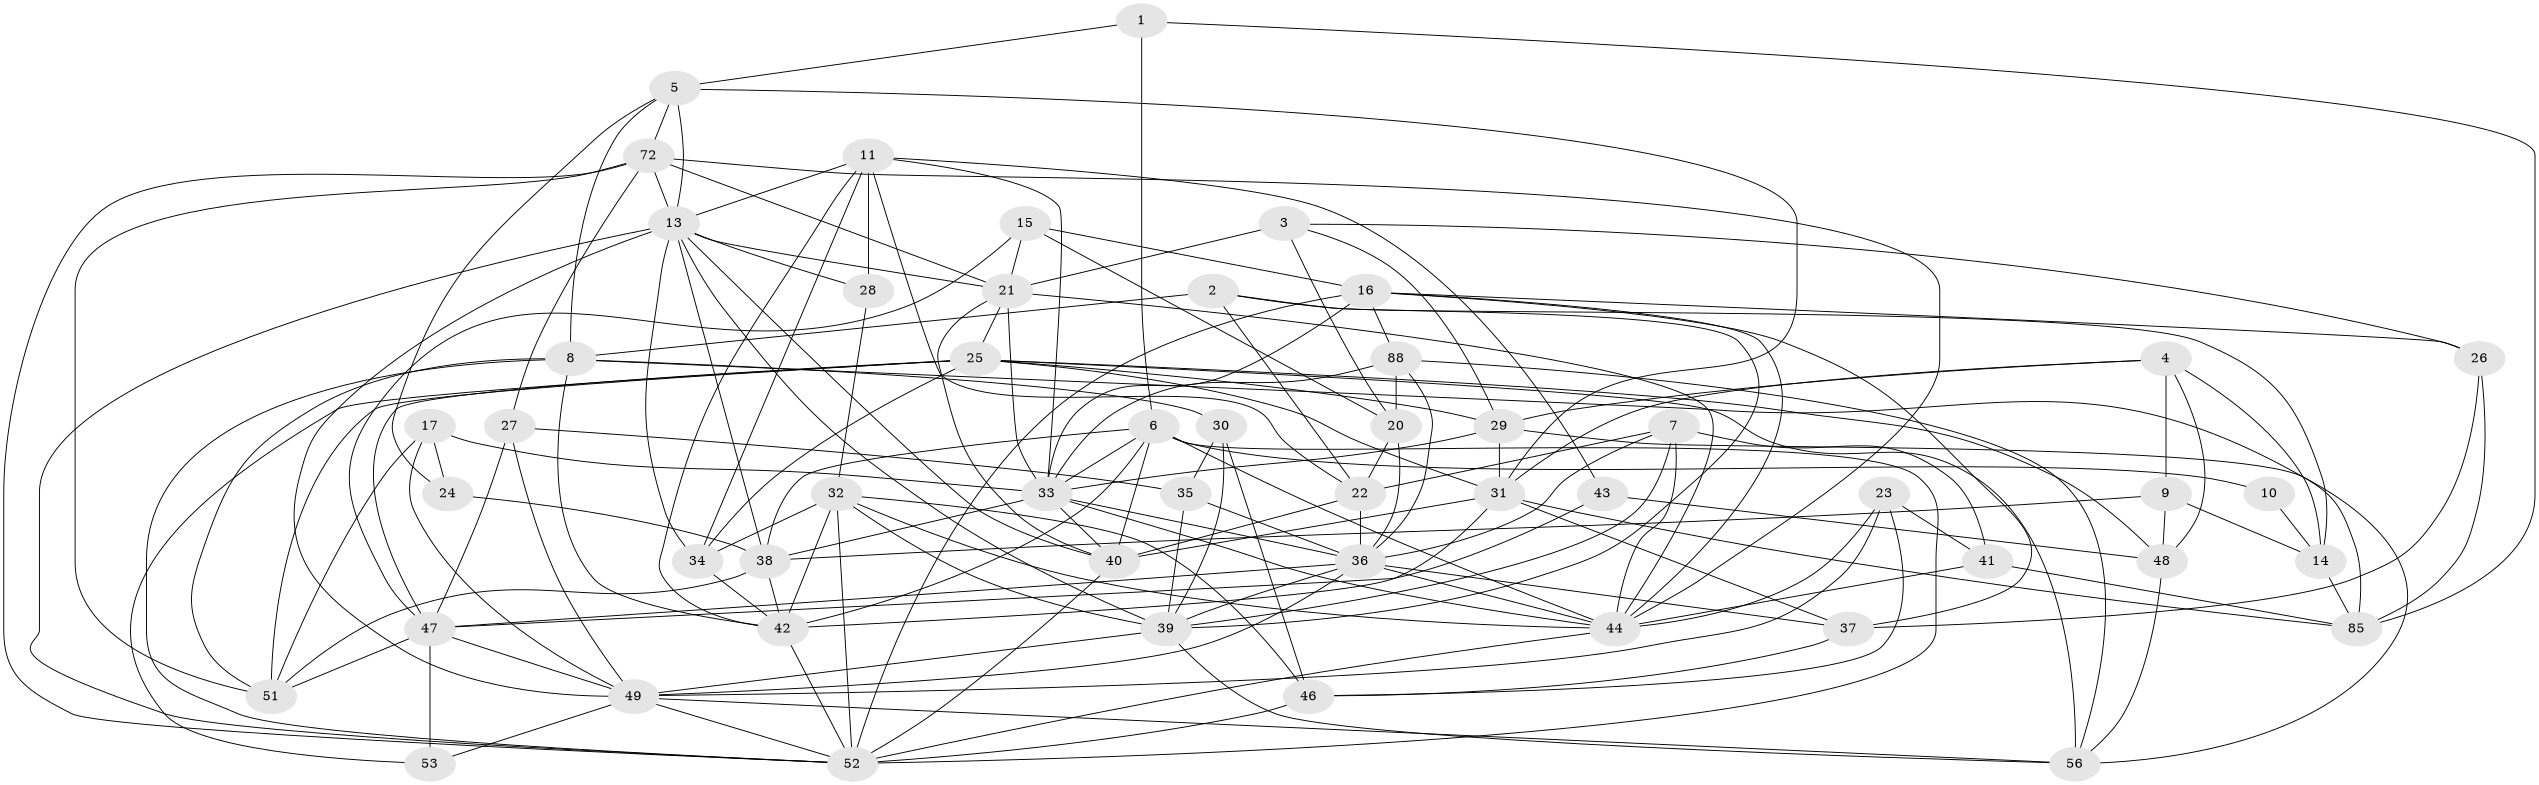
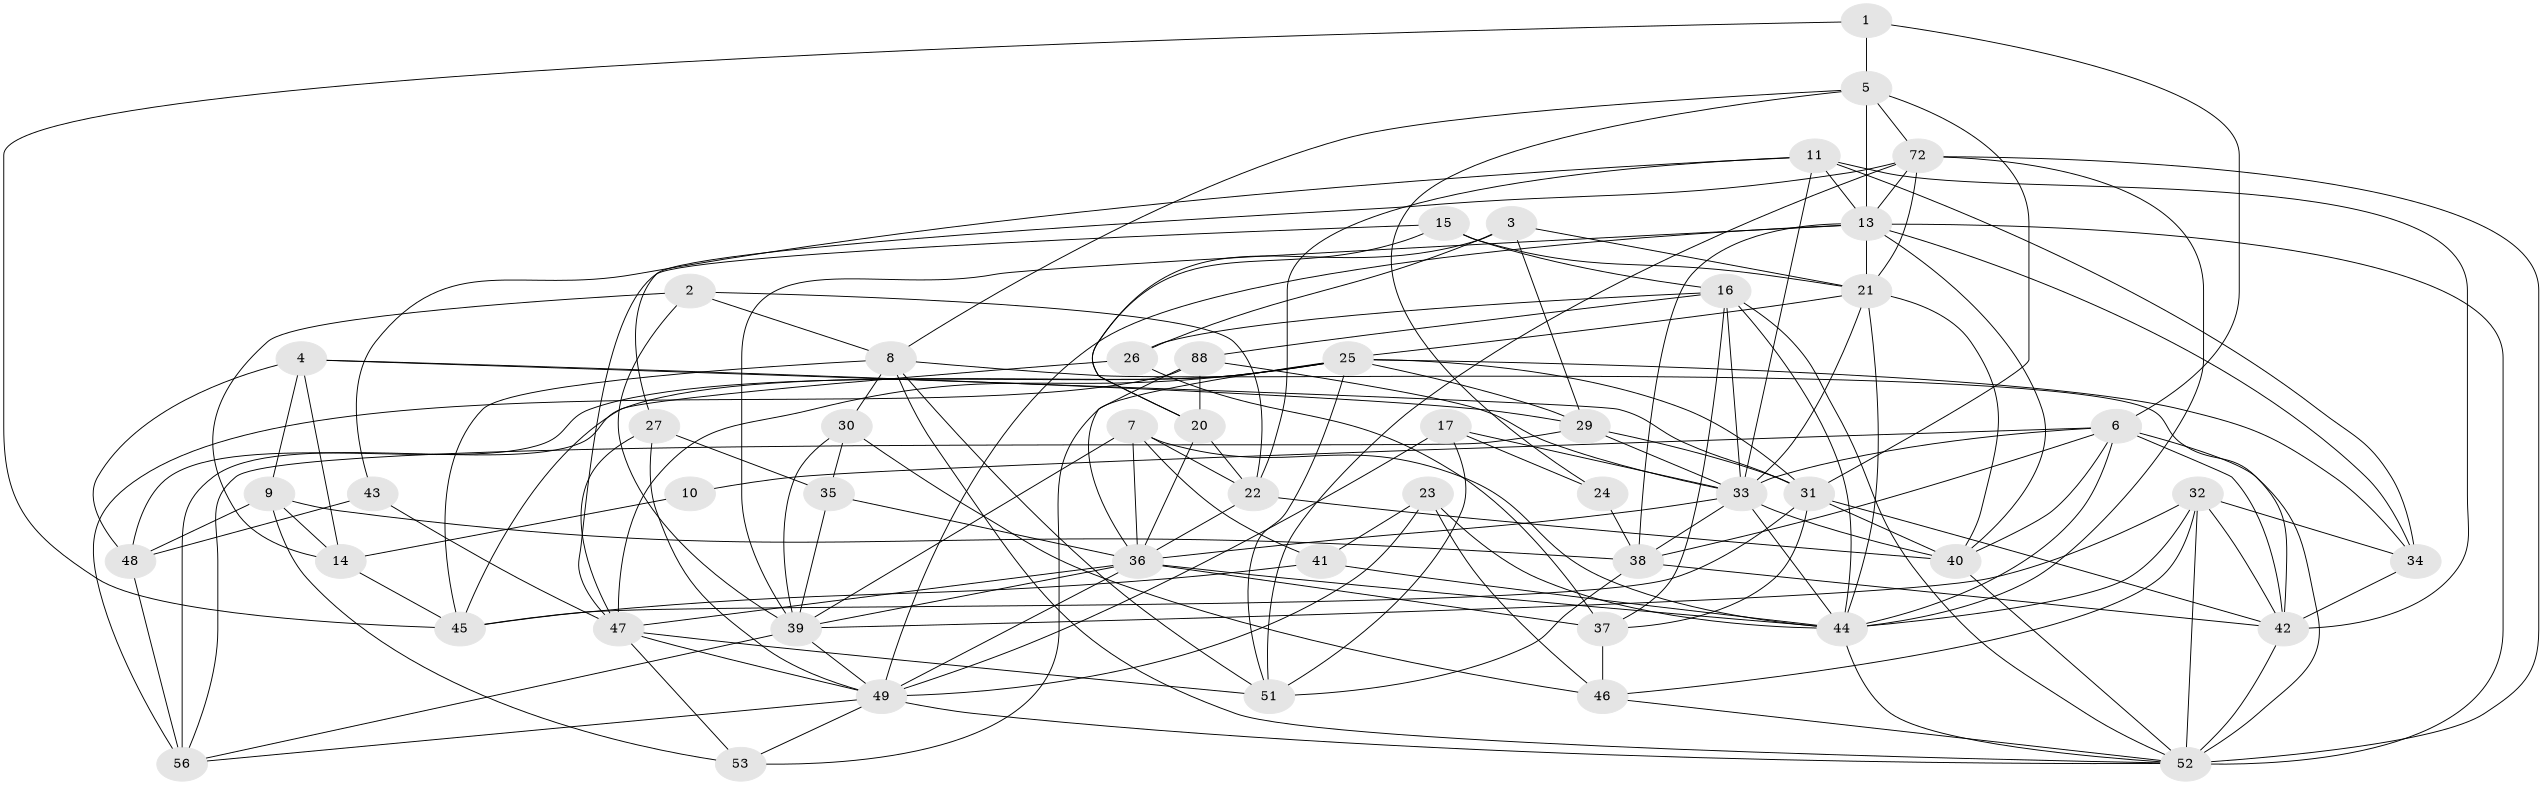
node "28": removed
node "85": label "85" -> "45"
edge "9" -- "53": added
